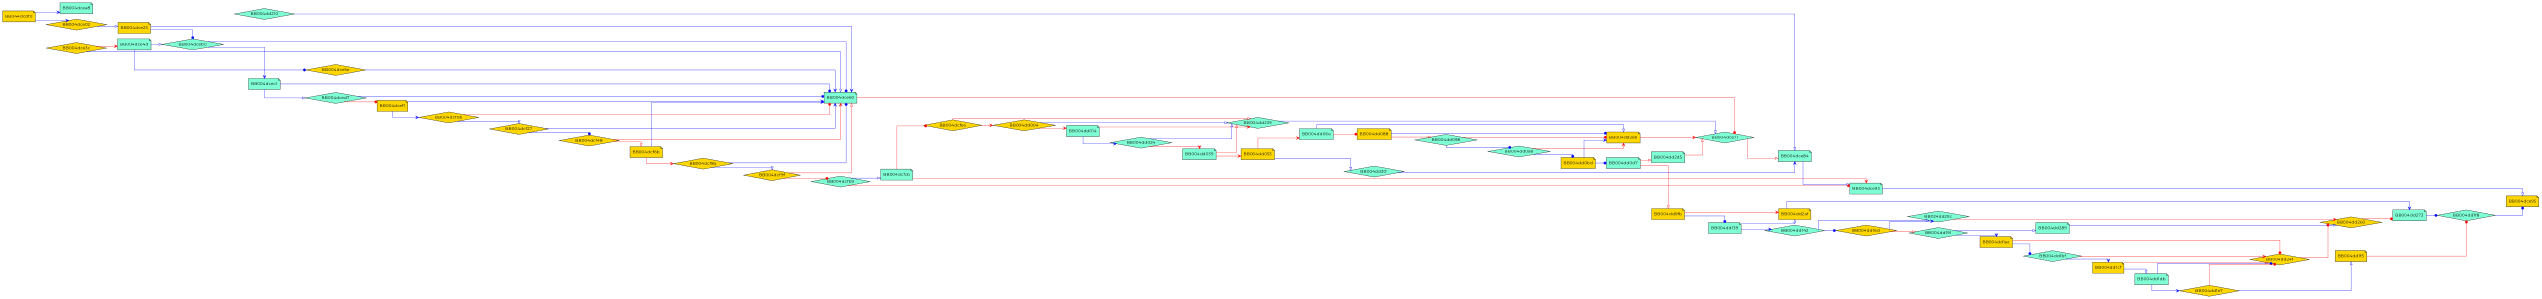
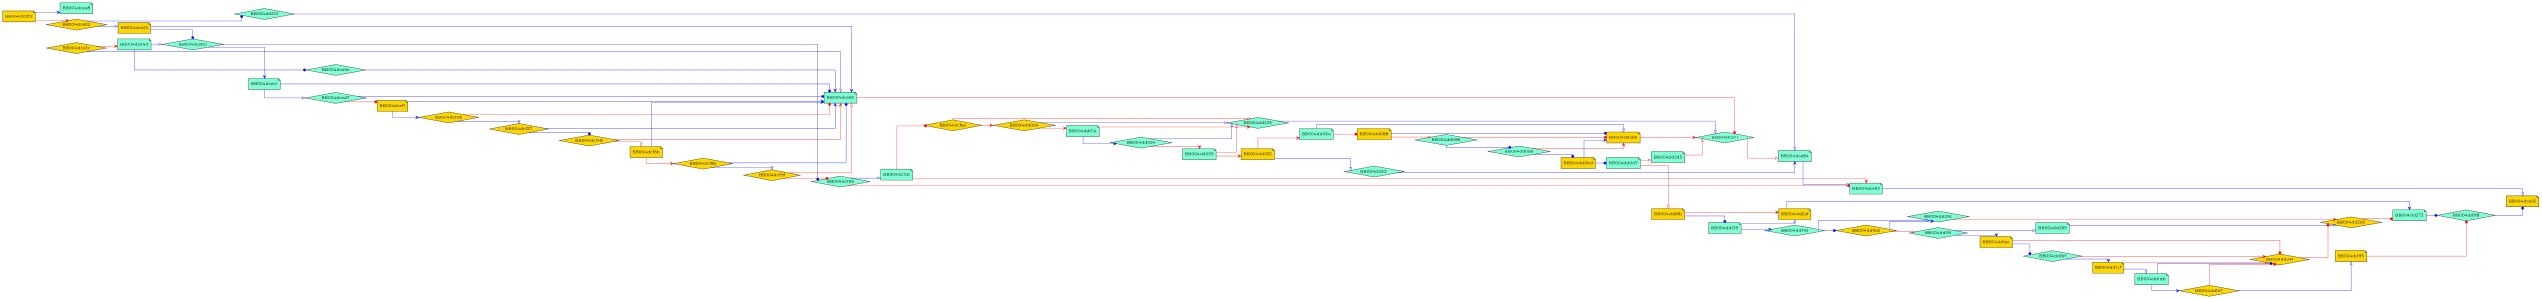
edge "BB044dcdf0" -> "BB004dce02": color blue -> red
edge "BB004dce02" -> "BB004dd210": added
edge "BB004dceb0" -> "BB004dce60": now "BB004dceb0" -> "BB004dcfb9"
node "BB004dce5e": fillcolor gold -> aquamarine
node "BB024dd29c": label "BB024dd29c" -> "BB004dd29c"
